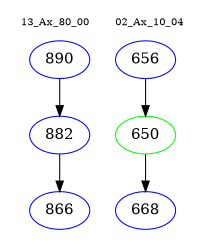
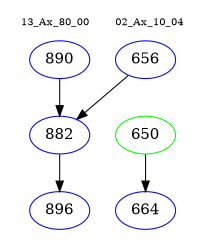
edge "656" -> "650": now "656" -> "882"
node "866": label "866" -> "896"
node "668": label "668" -> "664"
